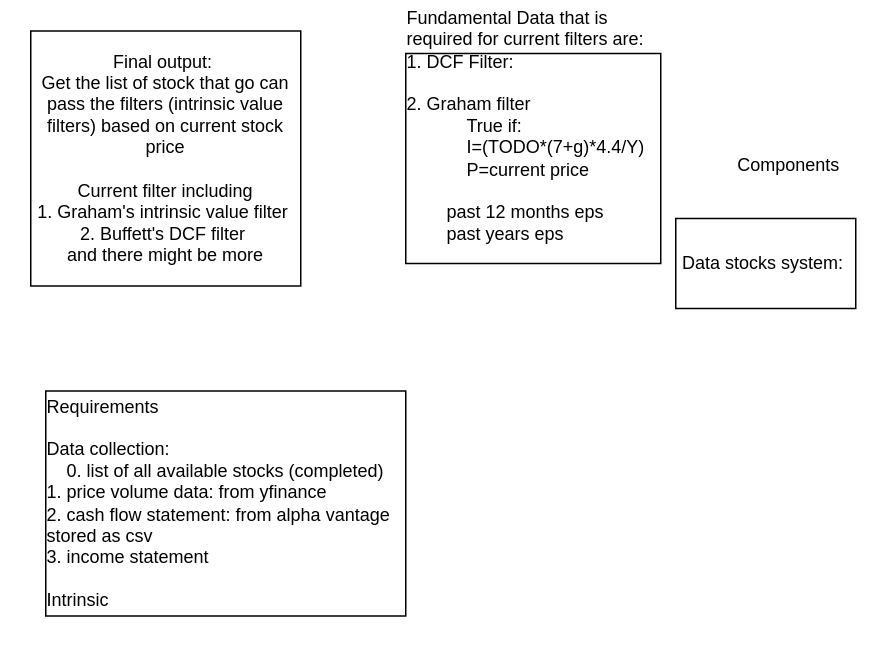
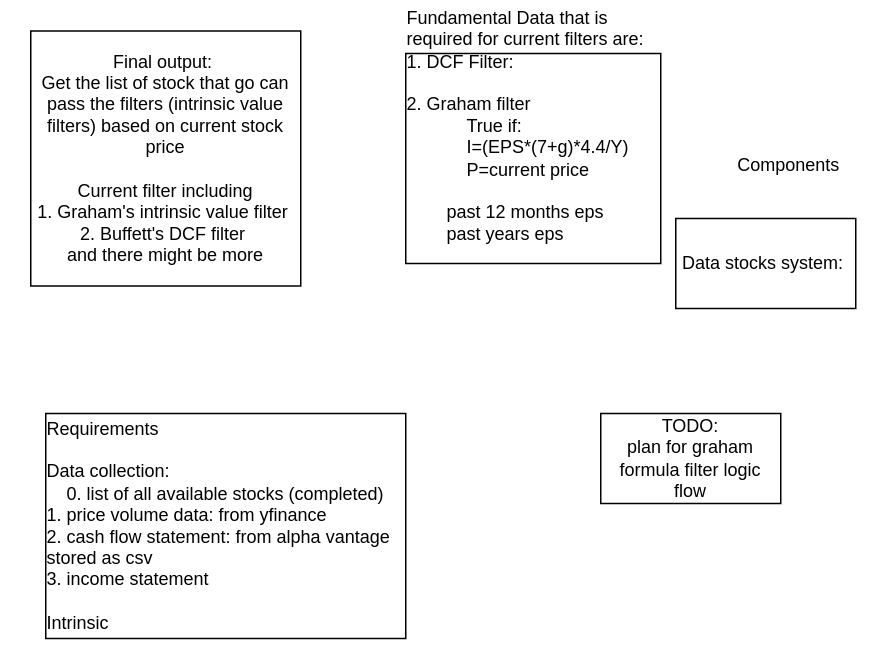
node "Fundamental Data that is required for current filters are: 1. DCF Filter: 2. Graham filter True if: I=(TODO*(7+g)*4.4/Y) P=current price past 12 months eps past years eps": label "Fundamental Data that is required for current filters are: 1. DCF Filter: 2. Graham filter True if: I=(TODO*(7+g)*4.4/Y) P=current price past 12 months eps past years eps" -> "Fundamental Data that is required for current filters are: 1. DCF Filter: 2. Graham filter True if: I=(EPS*(7+g)*4.4/Y) P=current price past 12 months eps past years eps"
node "TODO: plan for graham formula filter logic flow": added
node "Requirements Data collection: 0. list of all available stocks (completed) 1. price volume data: from yfinance 2. cash flow statement: from alpha vantage stored as csv 3. income statement Intrinsic": moved (226, 503) -> (226, 526)
